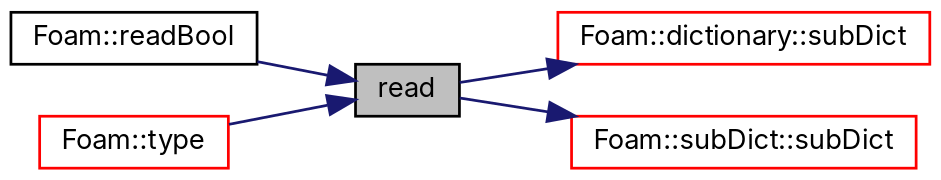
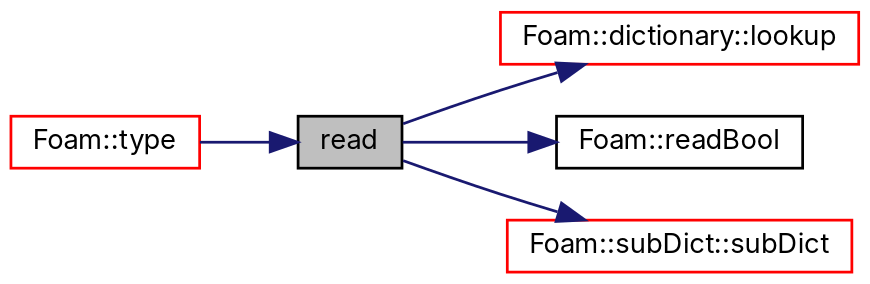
node "Foam::dictionary::subDict": label "Foam::dictionary::subDict" -> "Foam::dictionary::lookup"
edge "Foam::readBool" -> "read": reversed
